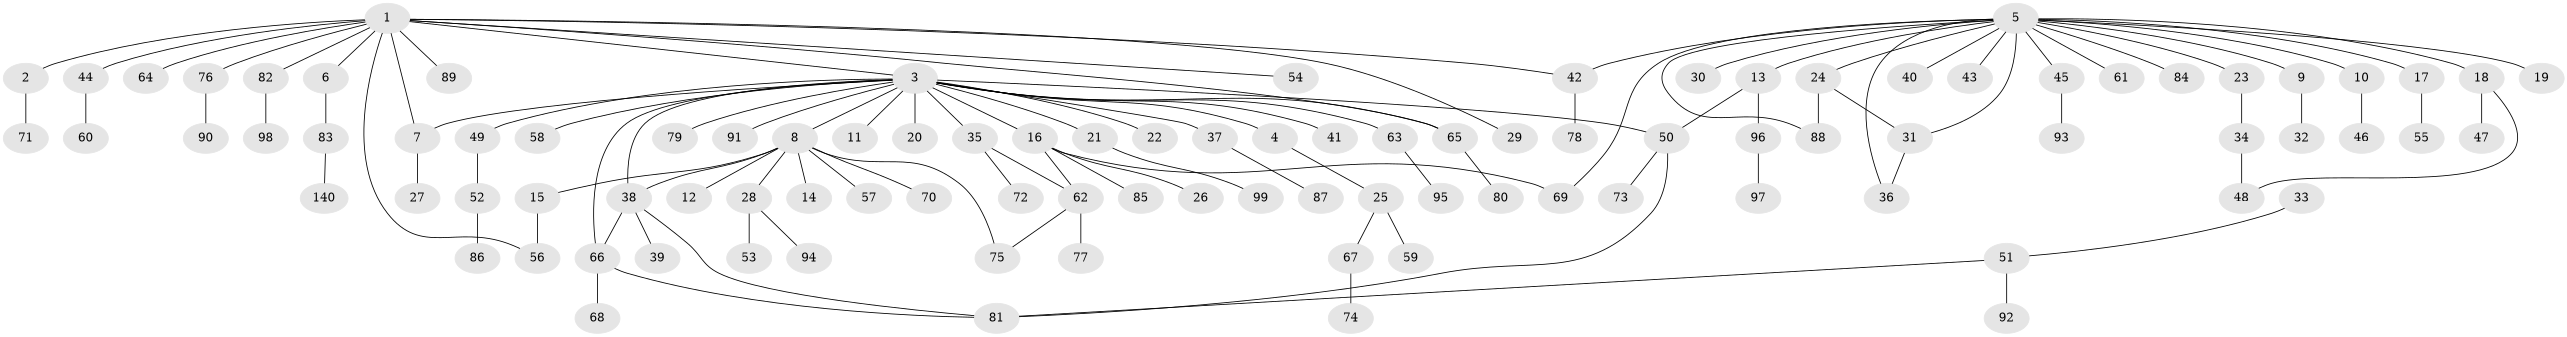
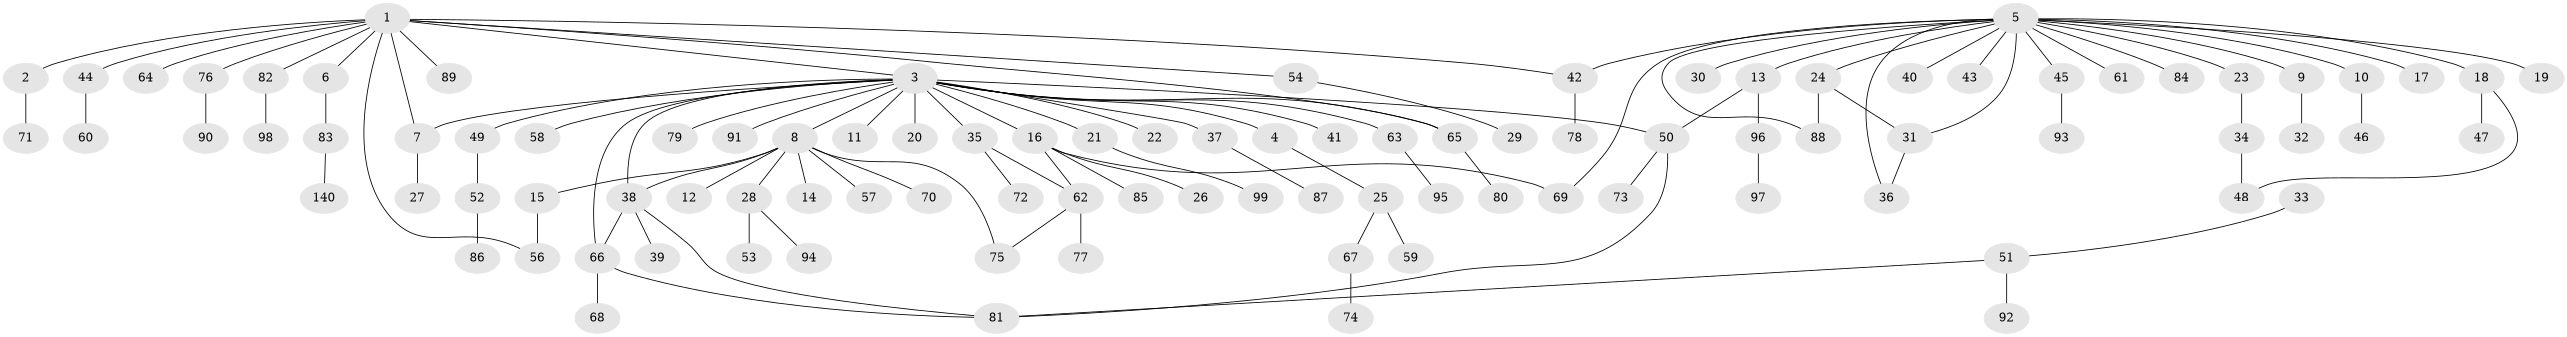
edge "1" -- "29": now "54" -- "29"
node "55": removed
